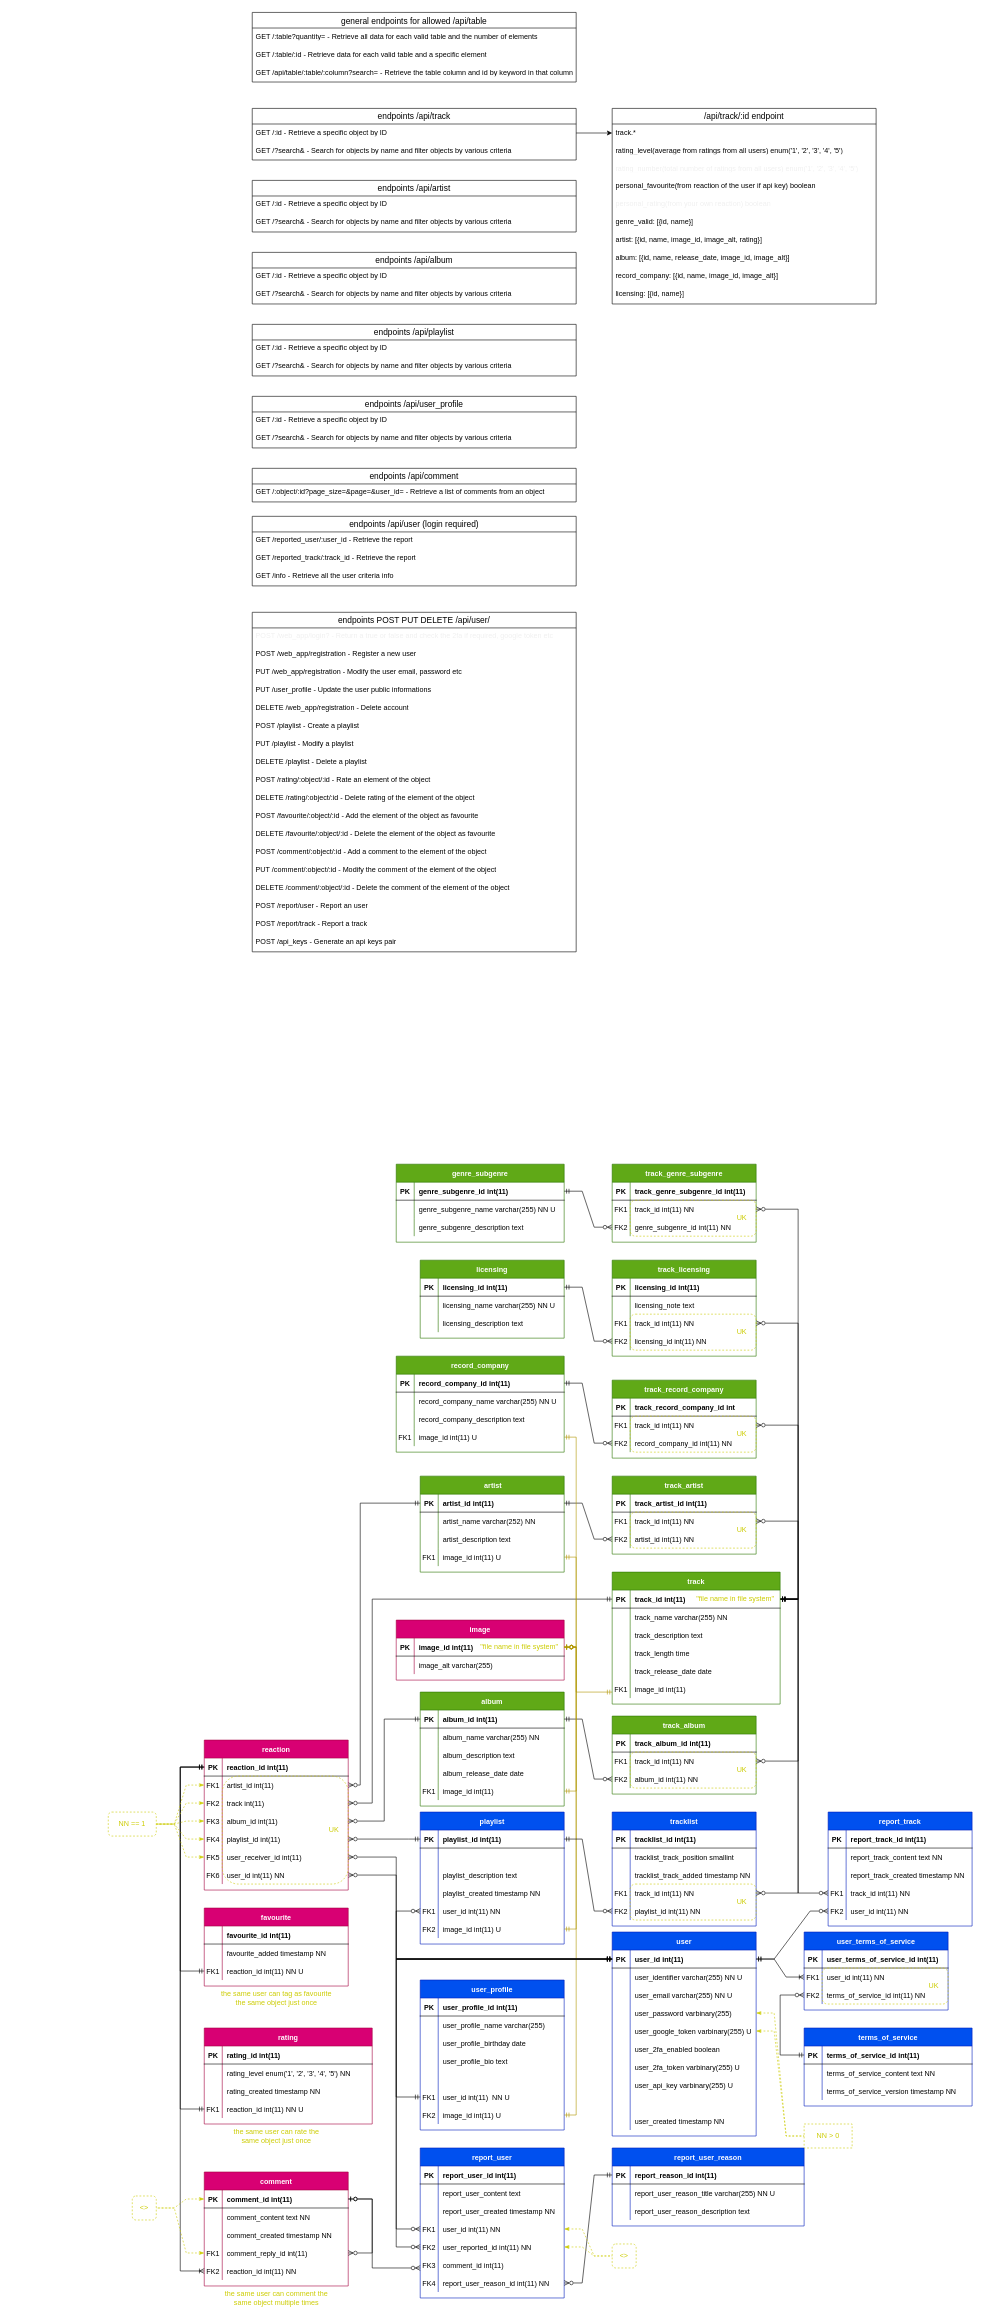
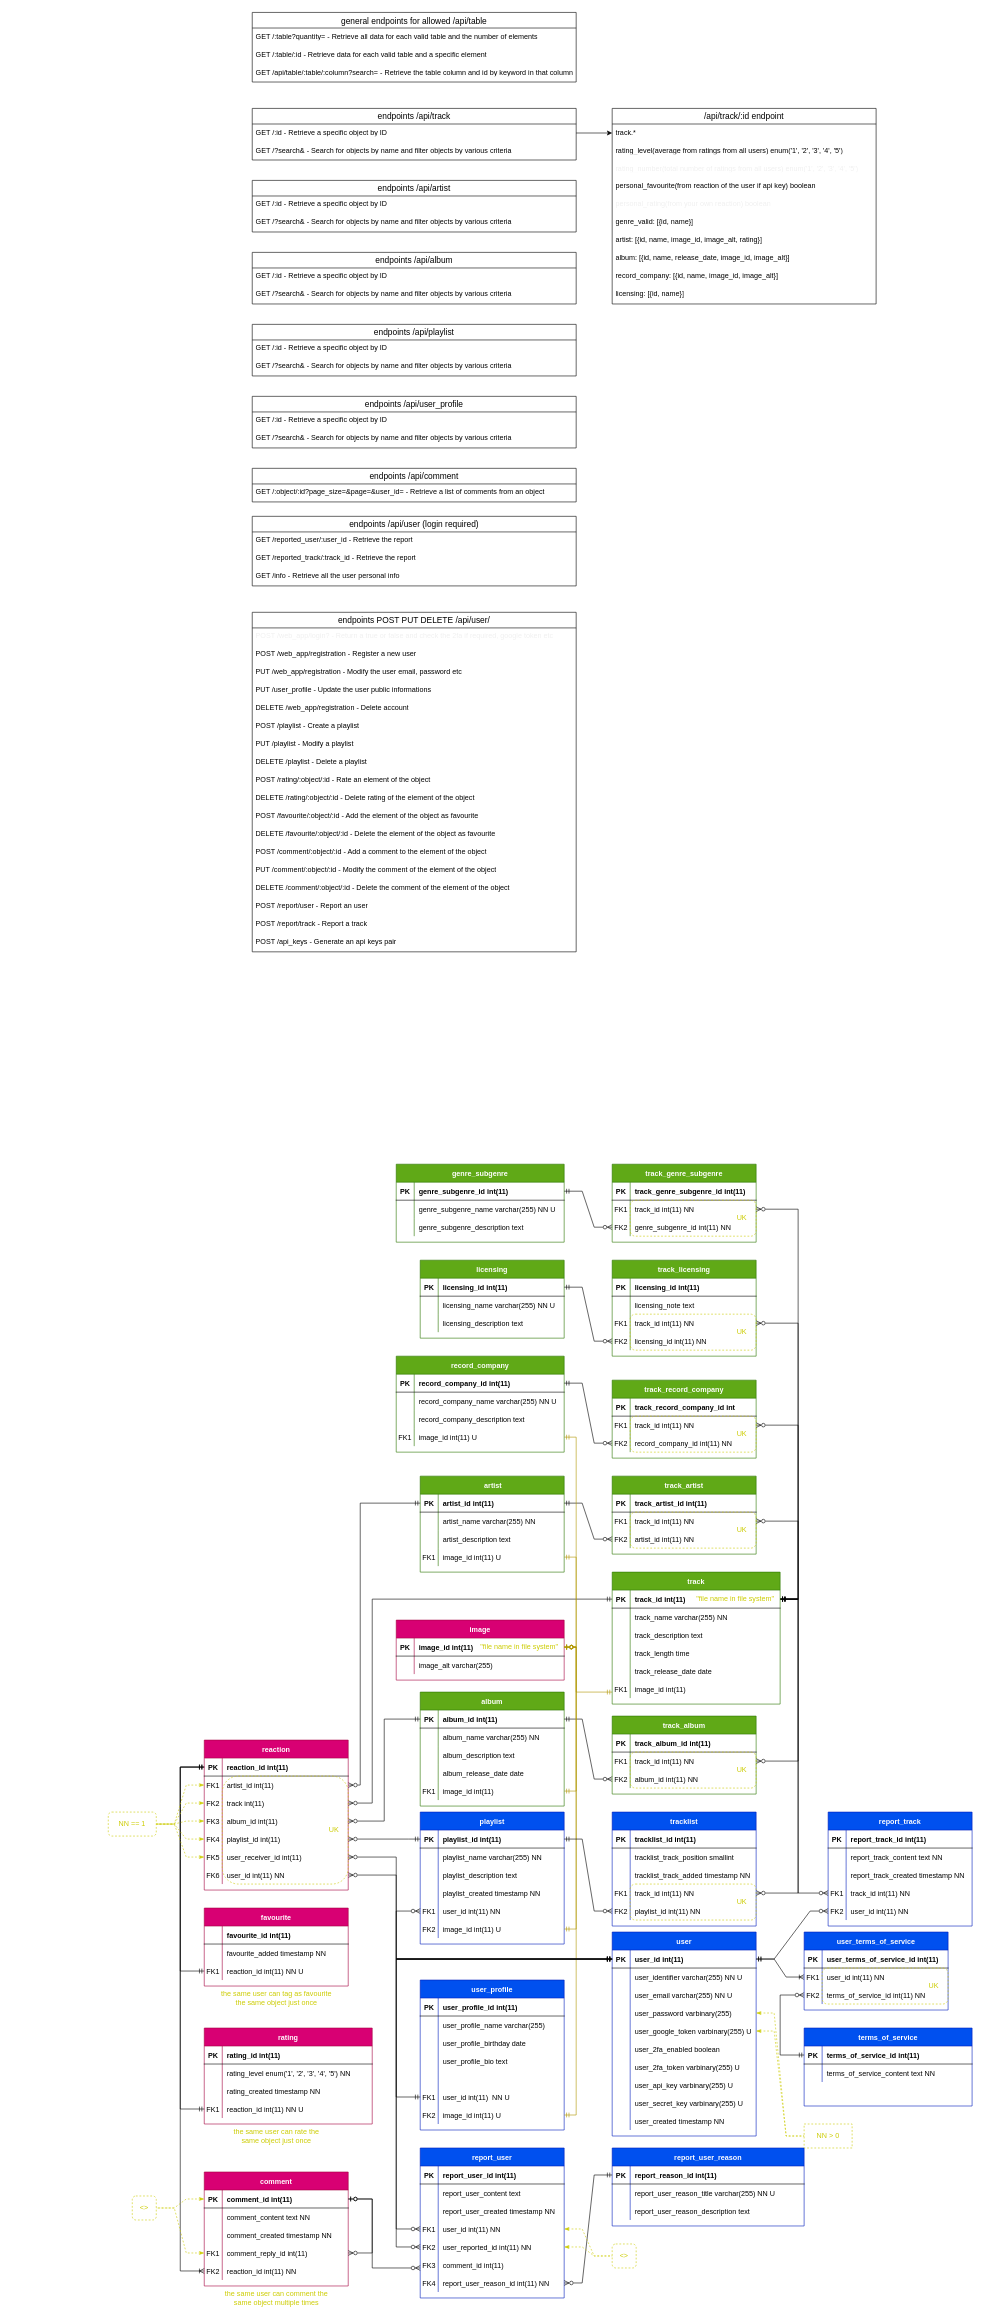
node "GET /info - Retrieve all the user criteria info": label "GET /info - Retrieve all the user criteria info" -> "GET /info - Retrieve all the user personal info"
node "artist_name varchar(252) NN": label "artist_name varchar(252) NN" -> "artist_name varchar(255) NN"
node "playlist_name varchar(255) NN": added
node "terms_of_service_version timestamp NN": removed
node "user_secret_key varbinary(255) U": added
